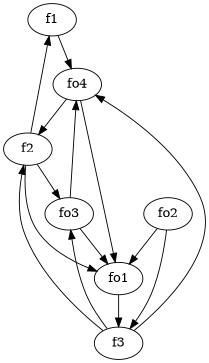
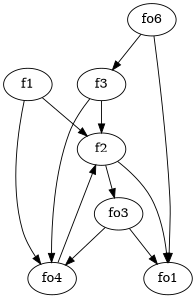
edge "f2" -> "f1": reversed
edge "fo4" -> "fo1": removed
node "fo2": label "fo2" -> "fo6"
edge "f3" -> "fo3": removed
edge "fo1" -> "f3": removed
